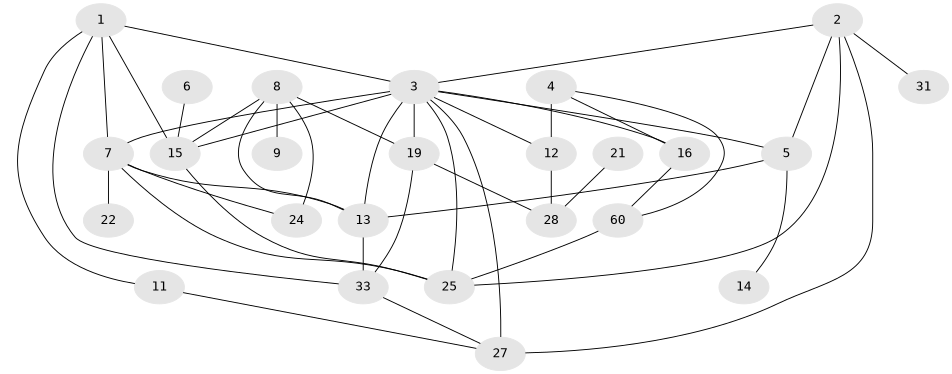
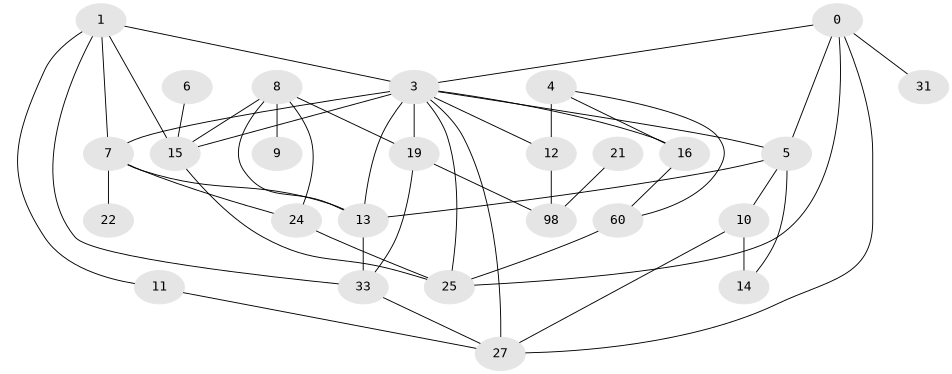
node "2": label "2" -> "0"
node "28": label "28" -> "98"
node "10": added
edge "7" -- "25": now "24" -- "25"
